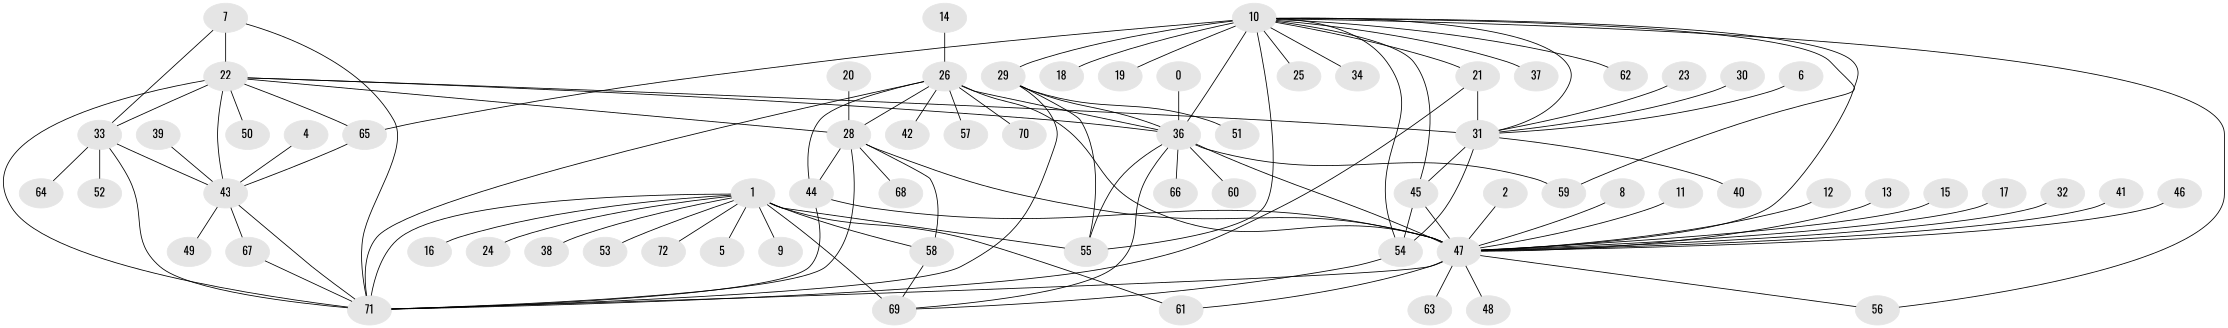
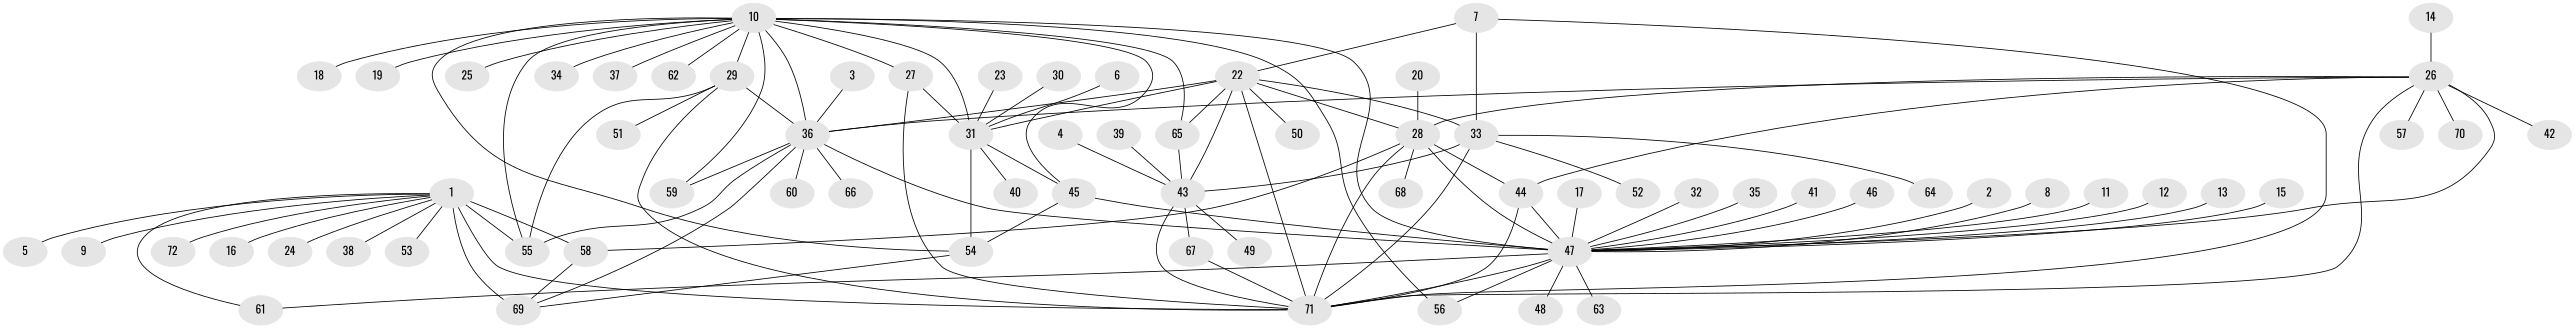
node "0": label "0" -> "3"
node "21": label "21" -> "27"
node "35": added
